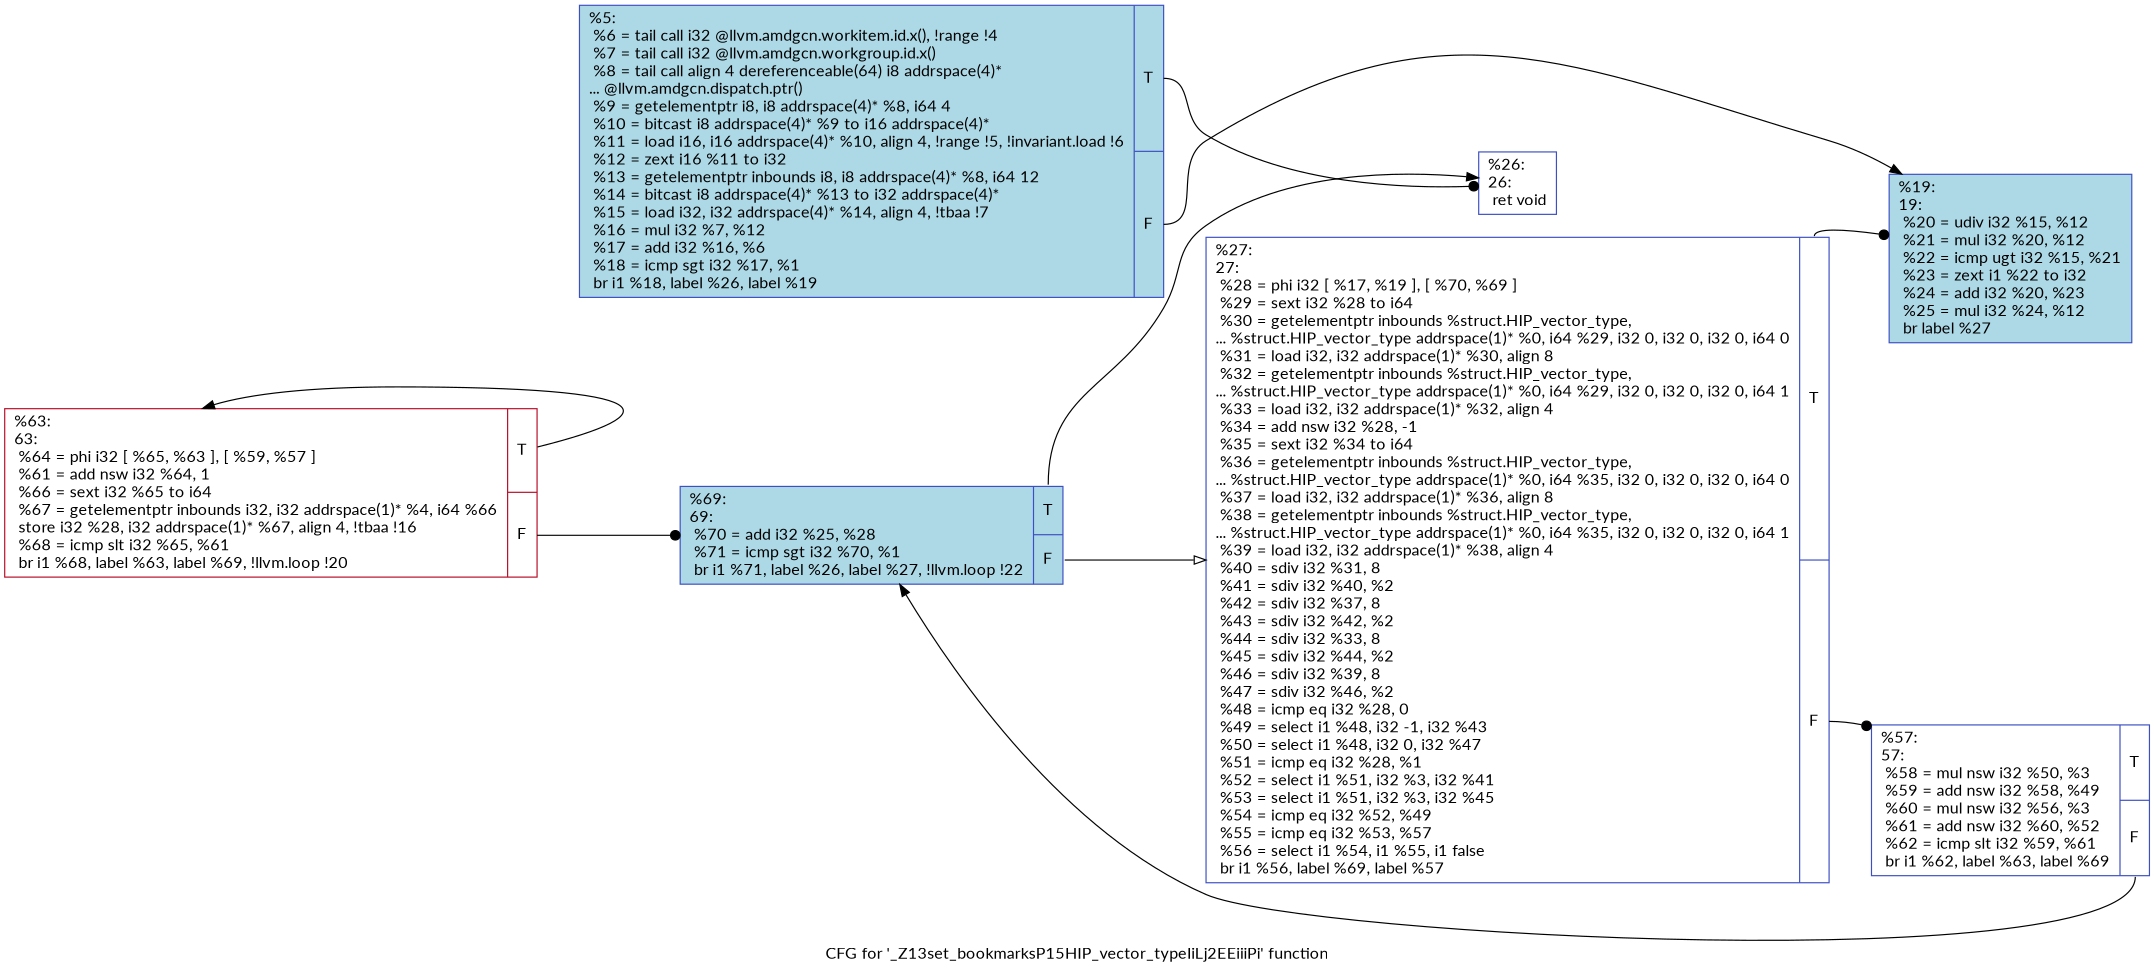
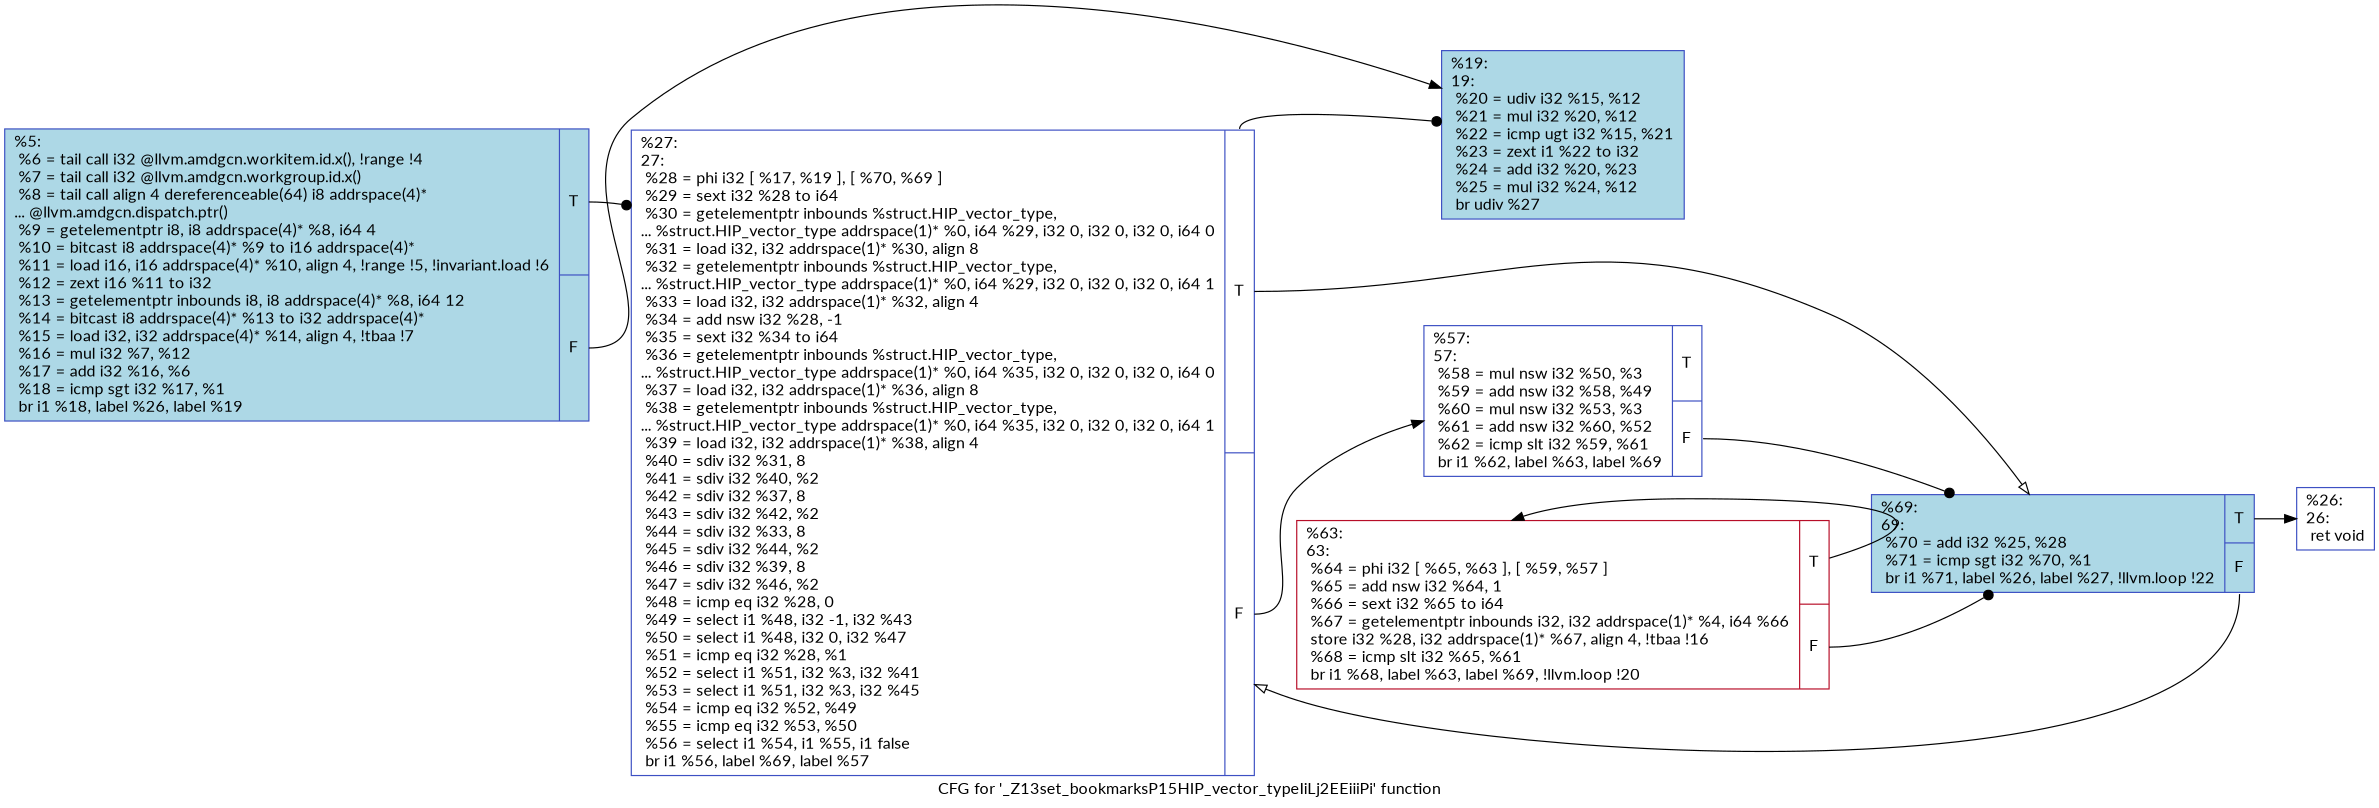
edge "%5:" -> "%26:": now "%5:" -> "%27:"
edge "%27:" -> "%69:": added
node "%19:": text "br label %27" -> "br udiv %27"
node "%63:": text "%61 = add nsw i32 %64, 1" -> "%65 = add nsw i32 %64, 1"
edge "%27:" -> "%57:": arrowhead dot -> normal
node "%57:": text "%60 = mul nsw i32 %56, %3" -> "%60 = mul nsw i32 %53, %3"
node "%27:": text "%55 = icmp eq i32 %53, %57" -> "%55 = icmp eq i32 %53, %50"
edge "%57:" -> "%69:": arrowhead normal -> dot
